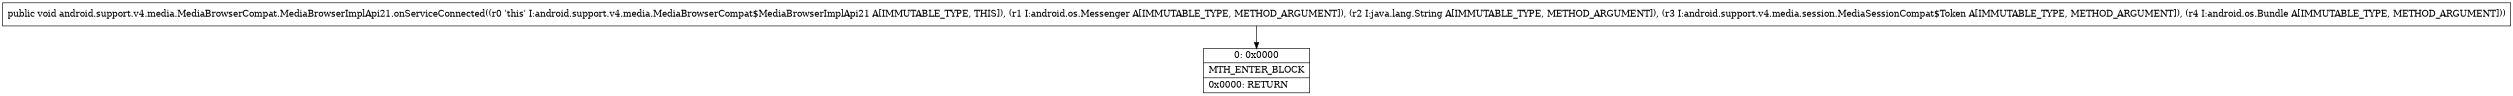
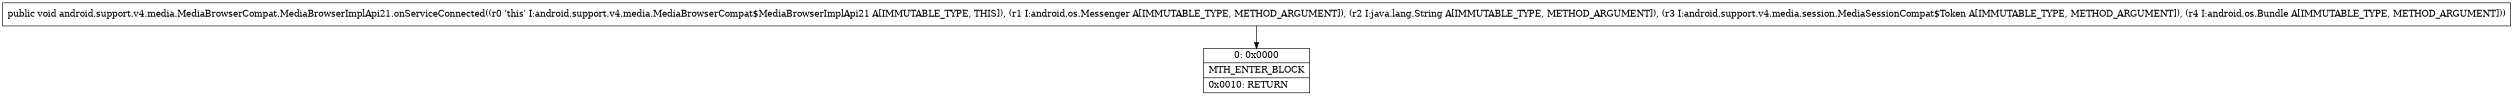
node "0: 0x0000": text "0x0000: RETURN" -> "0x0010: RETURN"
